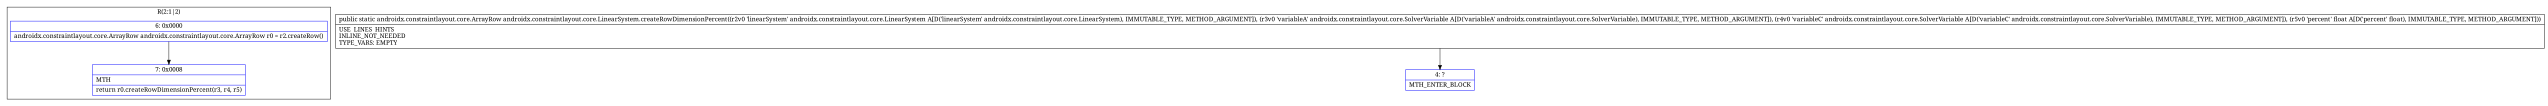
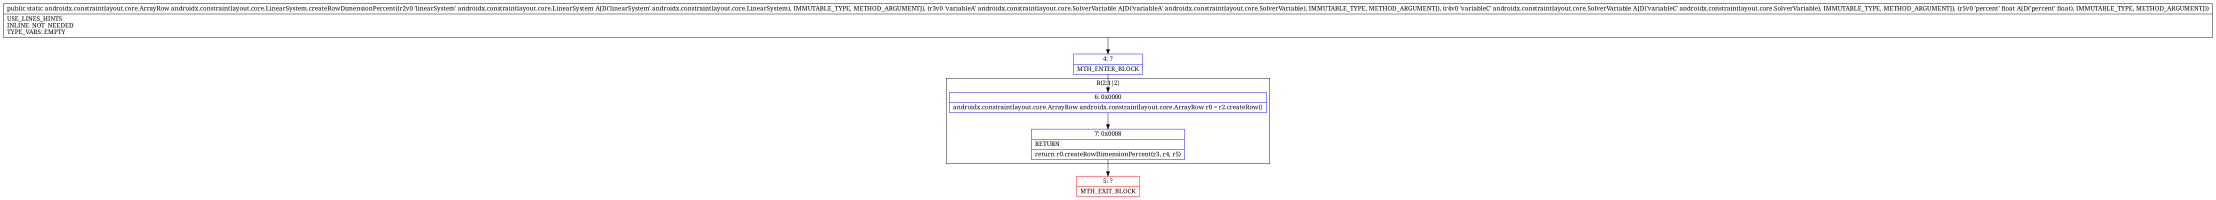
node "7: 0x0008": text "MTH" -> "RETURN"
edge "4: ?" -> "6: 0x0000": added
node "5: ?": added
